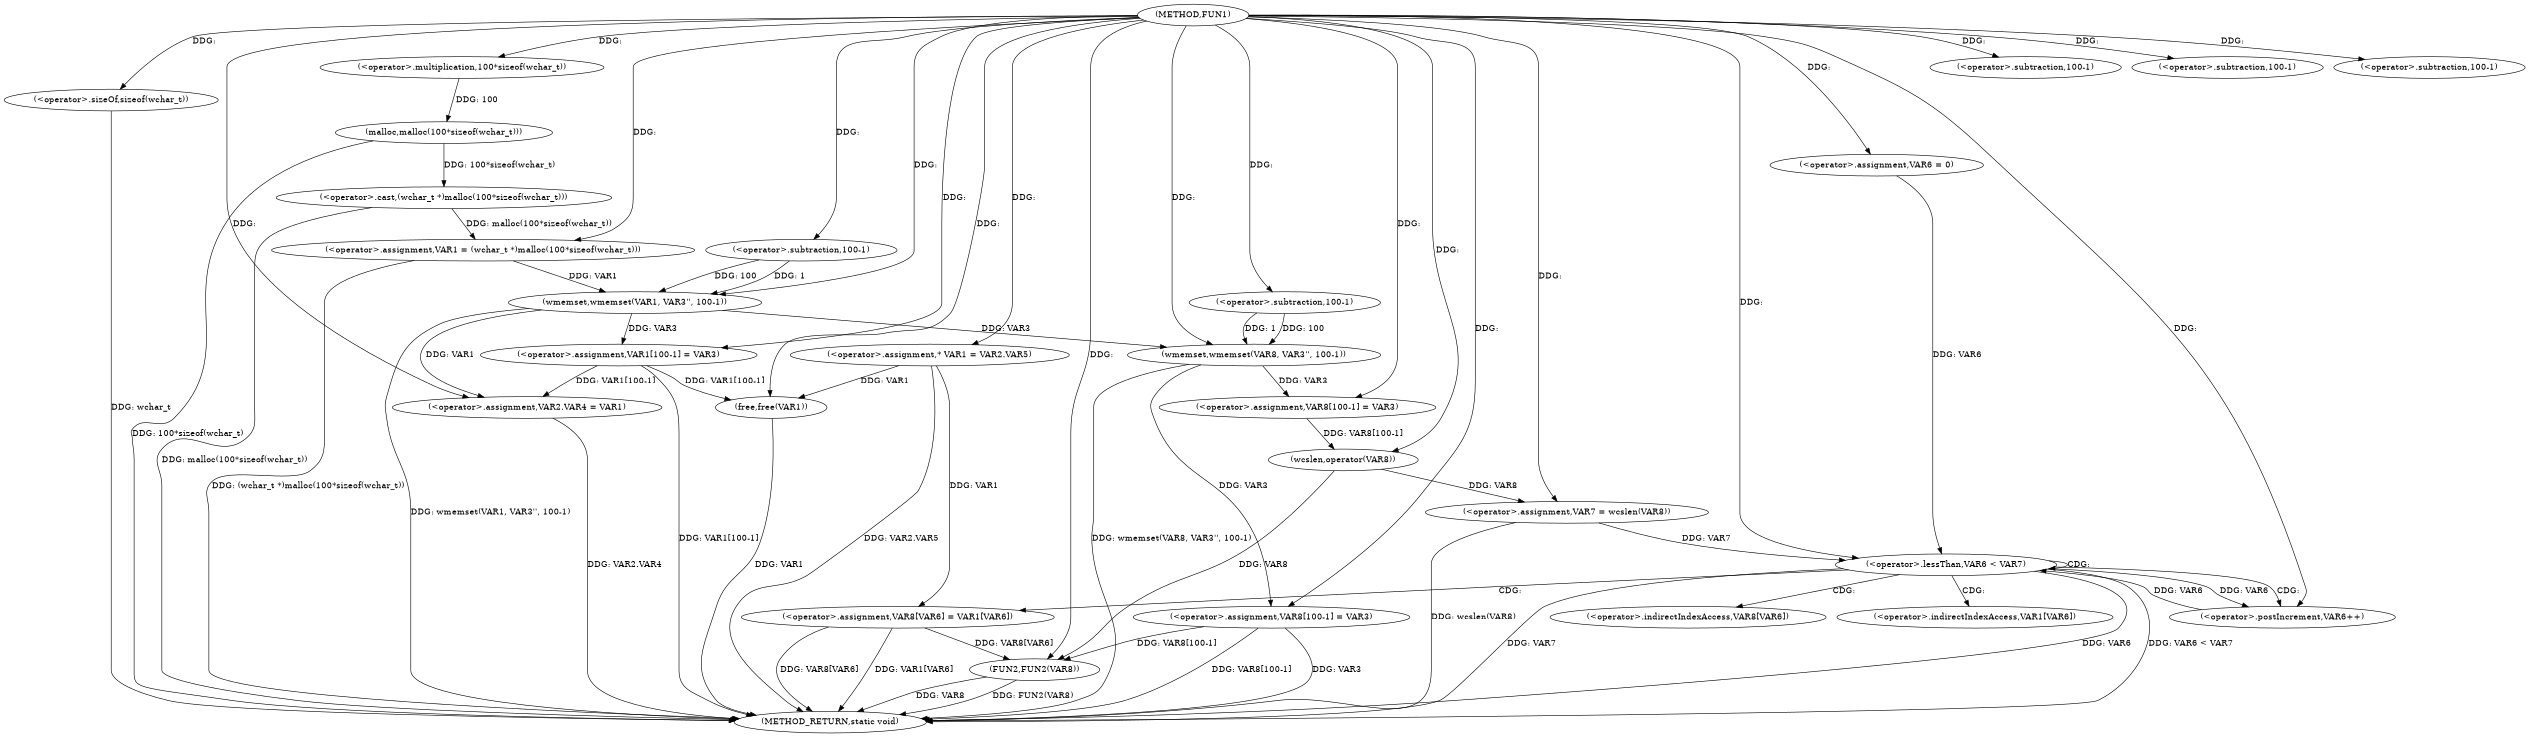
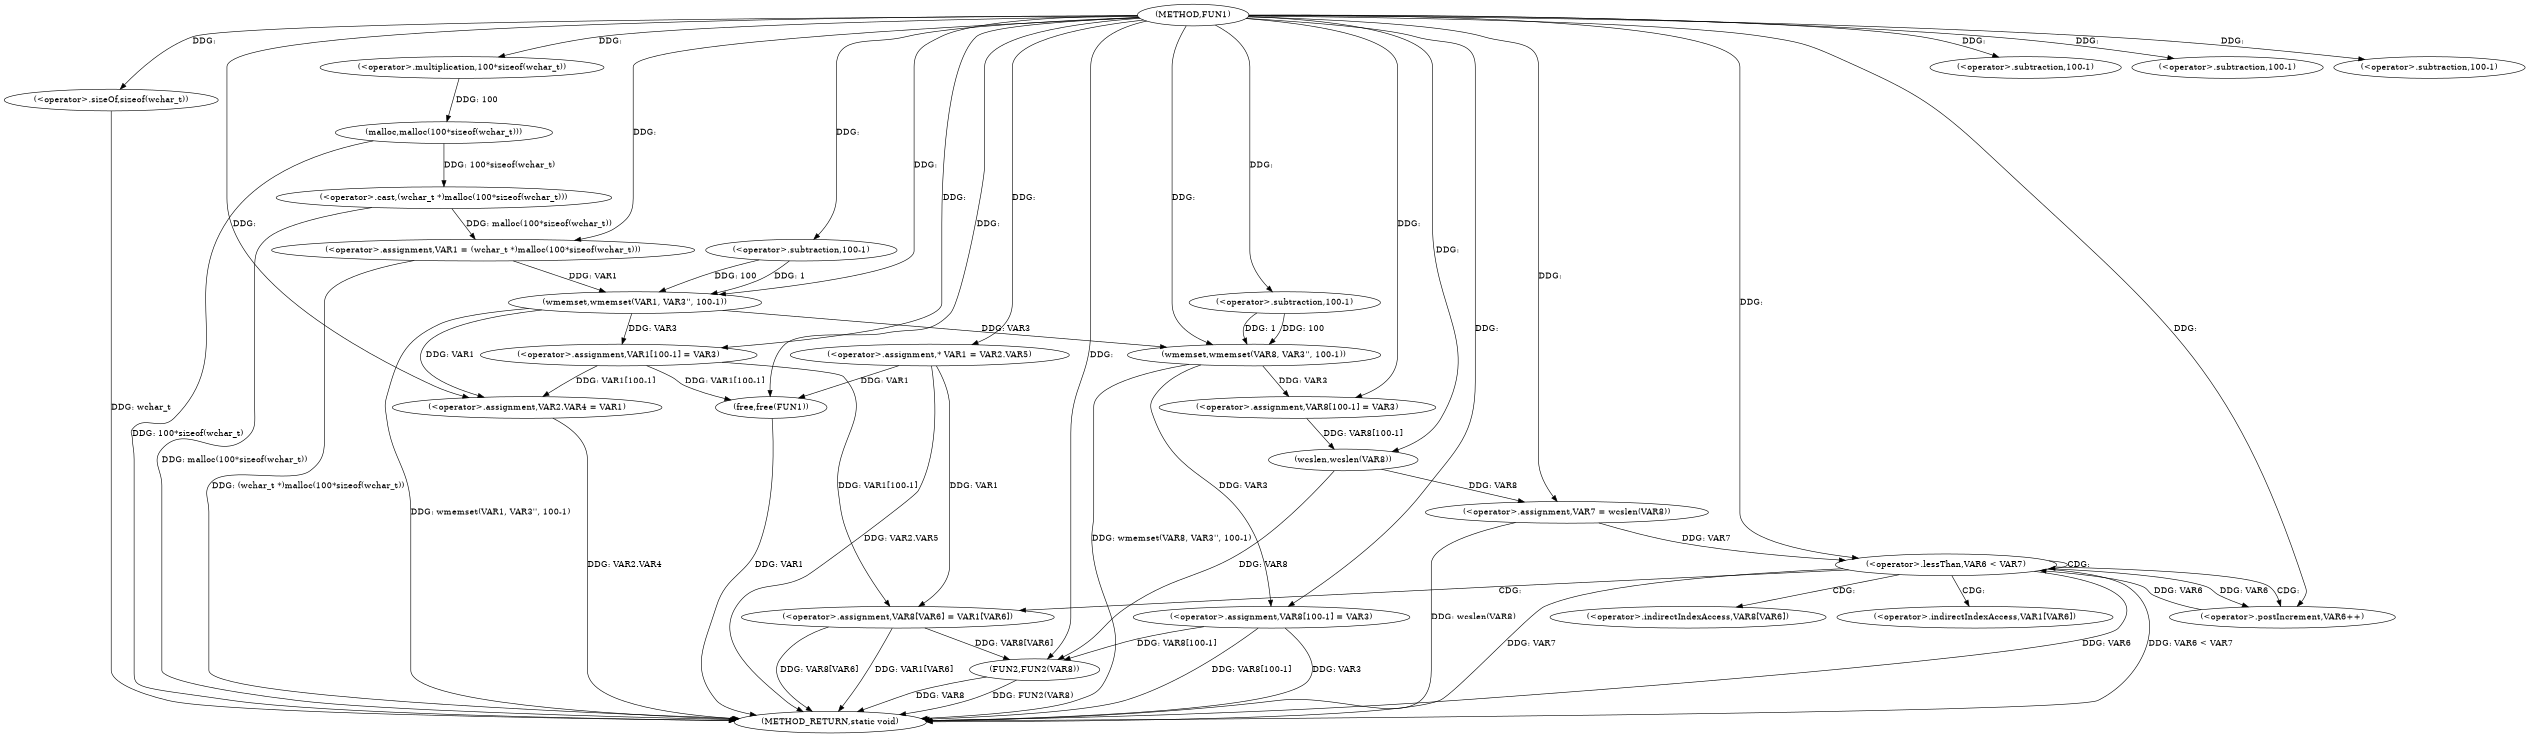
node "(<operator>.assignment,VAR6 = 0)": removed
node "(free,free(VAR1))": label "(free,free(VAR1))" -> "(free,free(FUN1))"
node "(wcslen,operator(VAR8))": label "(wcslen,operator(VAR8))" -> "(wcslen,wcslen(VAR8))"
edge "(<operator>.assignment,VAR1[100-1] = VAR3)" -> "(METHOD_RETURN,static void)": now "(<operator>.assignment,VAR1[100-1] = VAR3)" -> "(<operator>.assignment,VAR8[VAR6] = VAR1[VAR6])"
